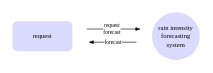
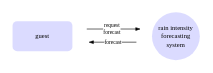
node "request": label "request" -> "guest"
